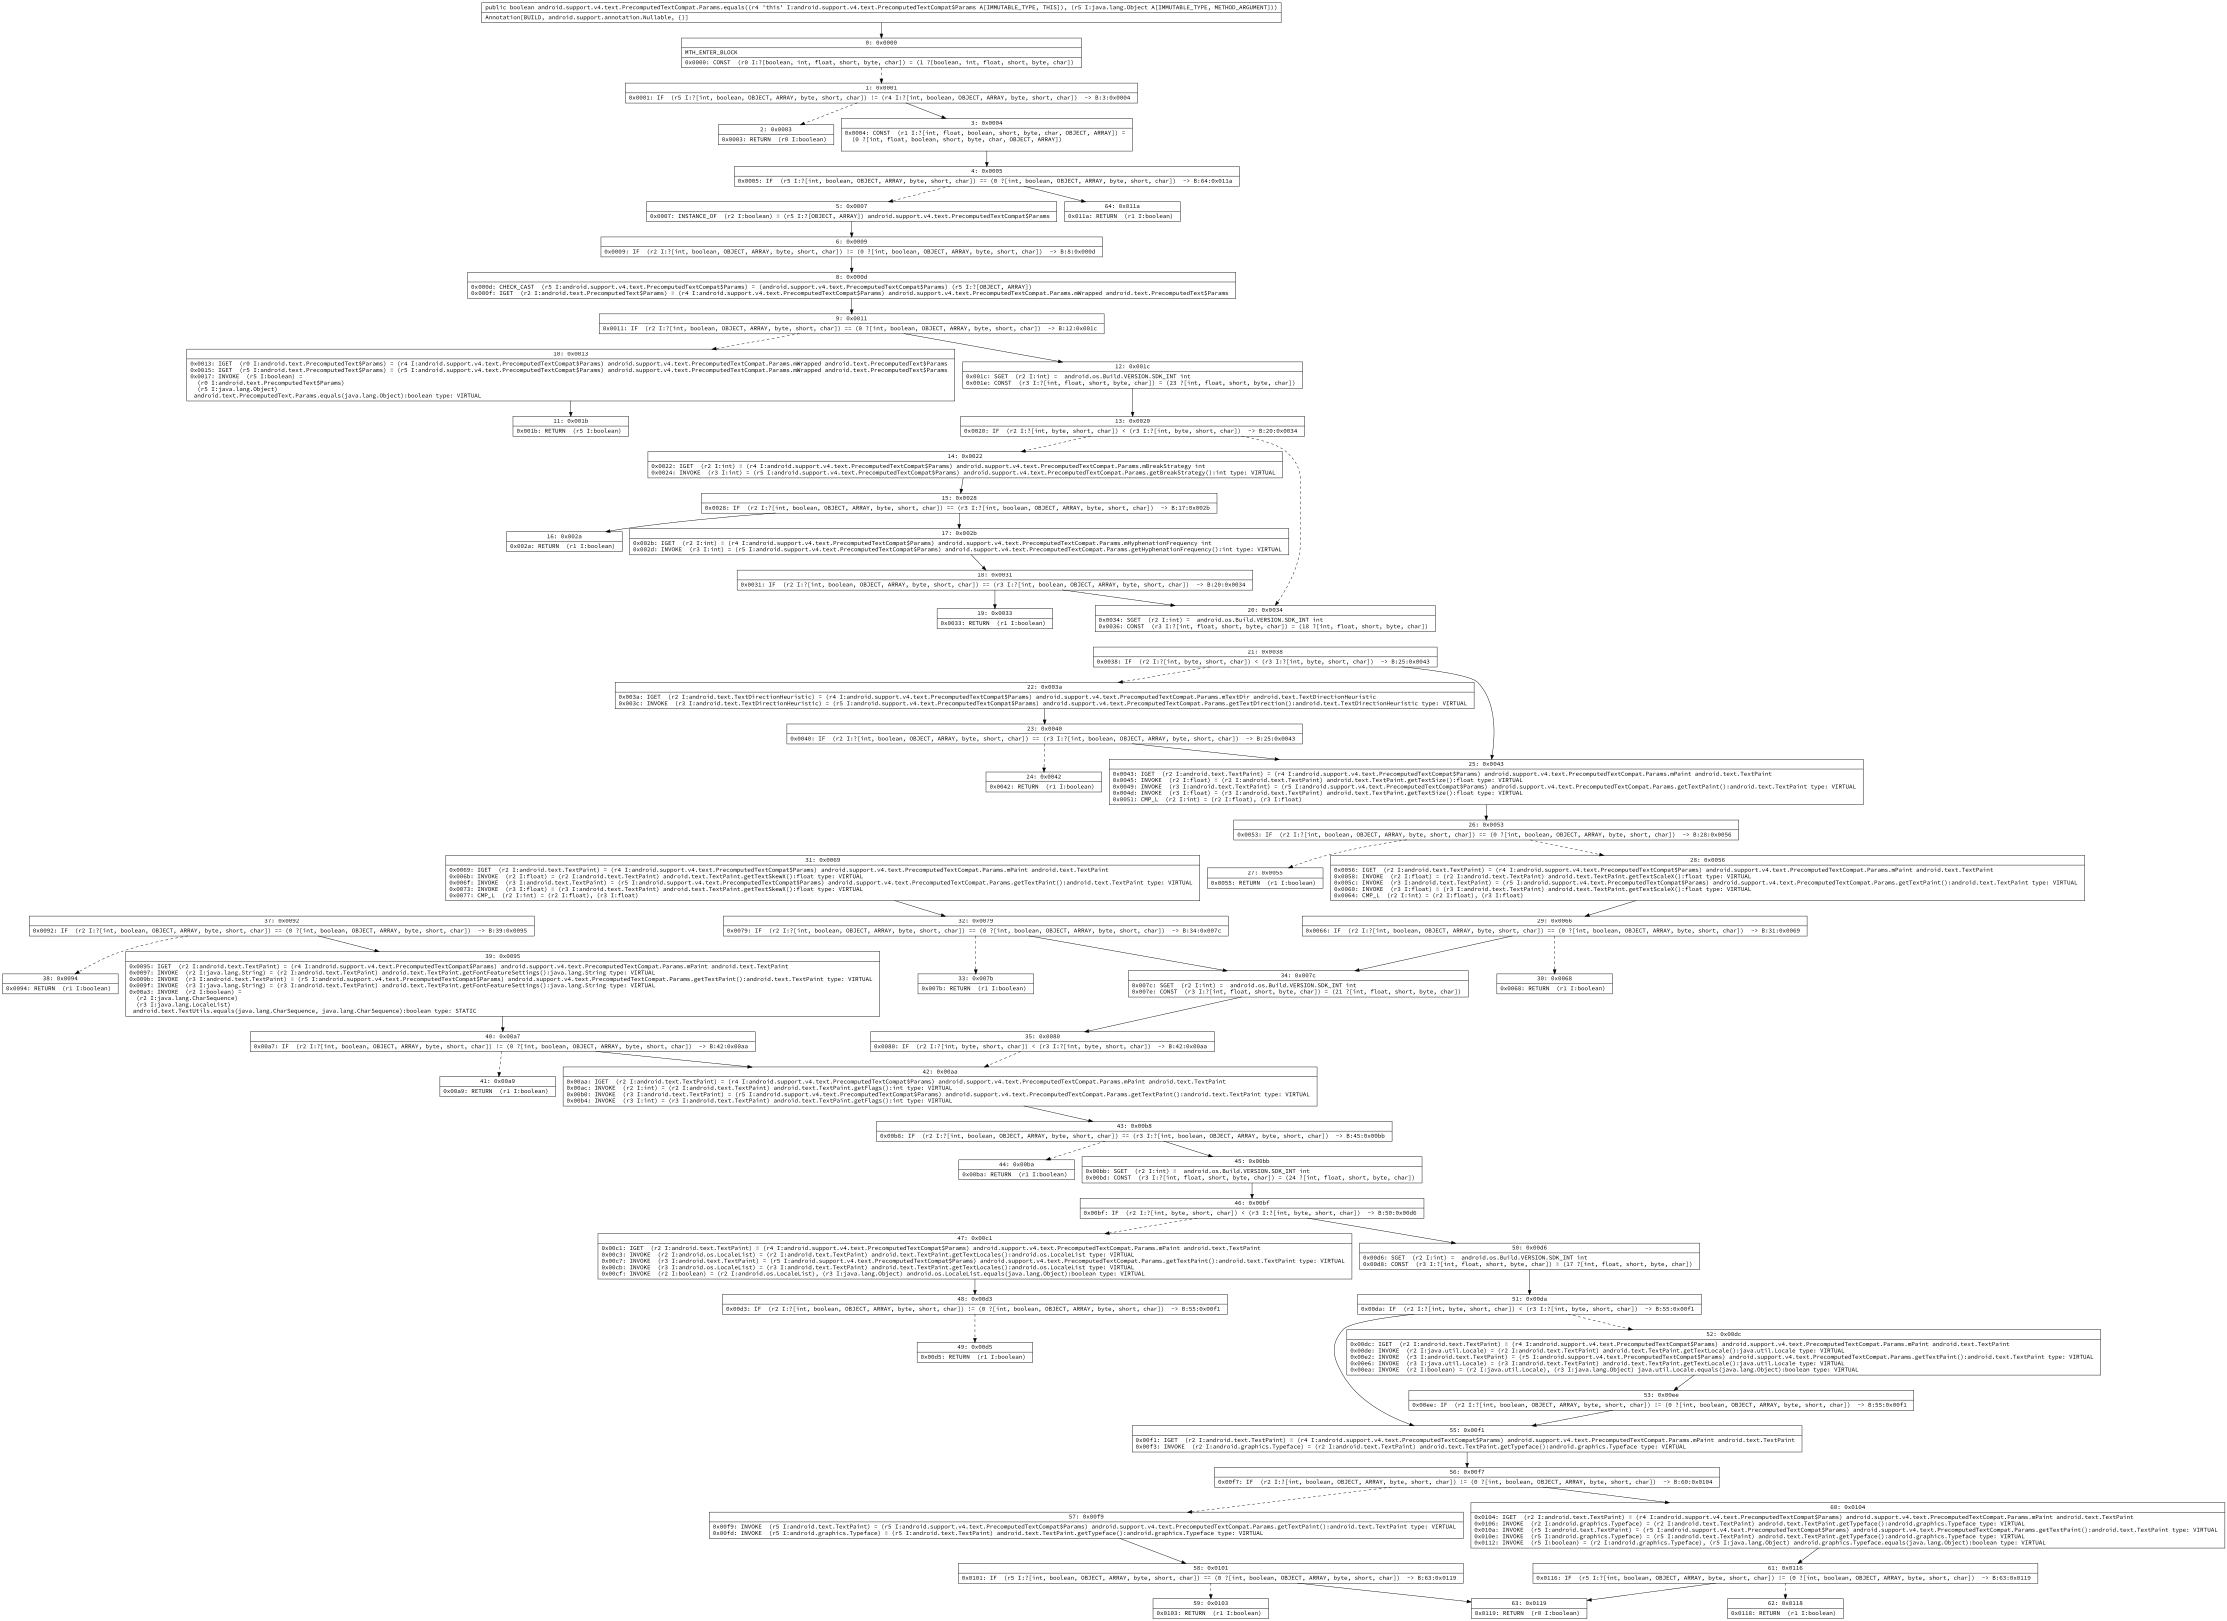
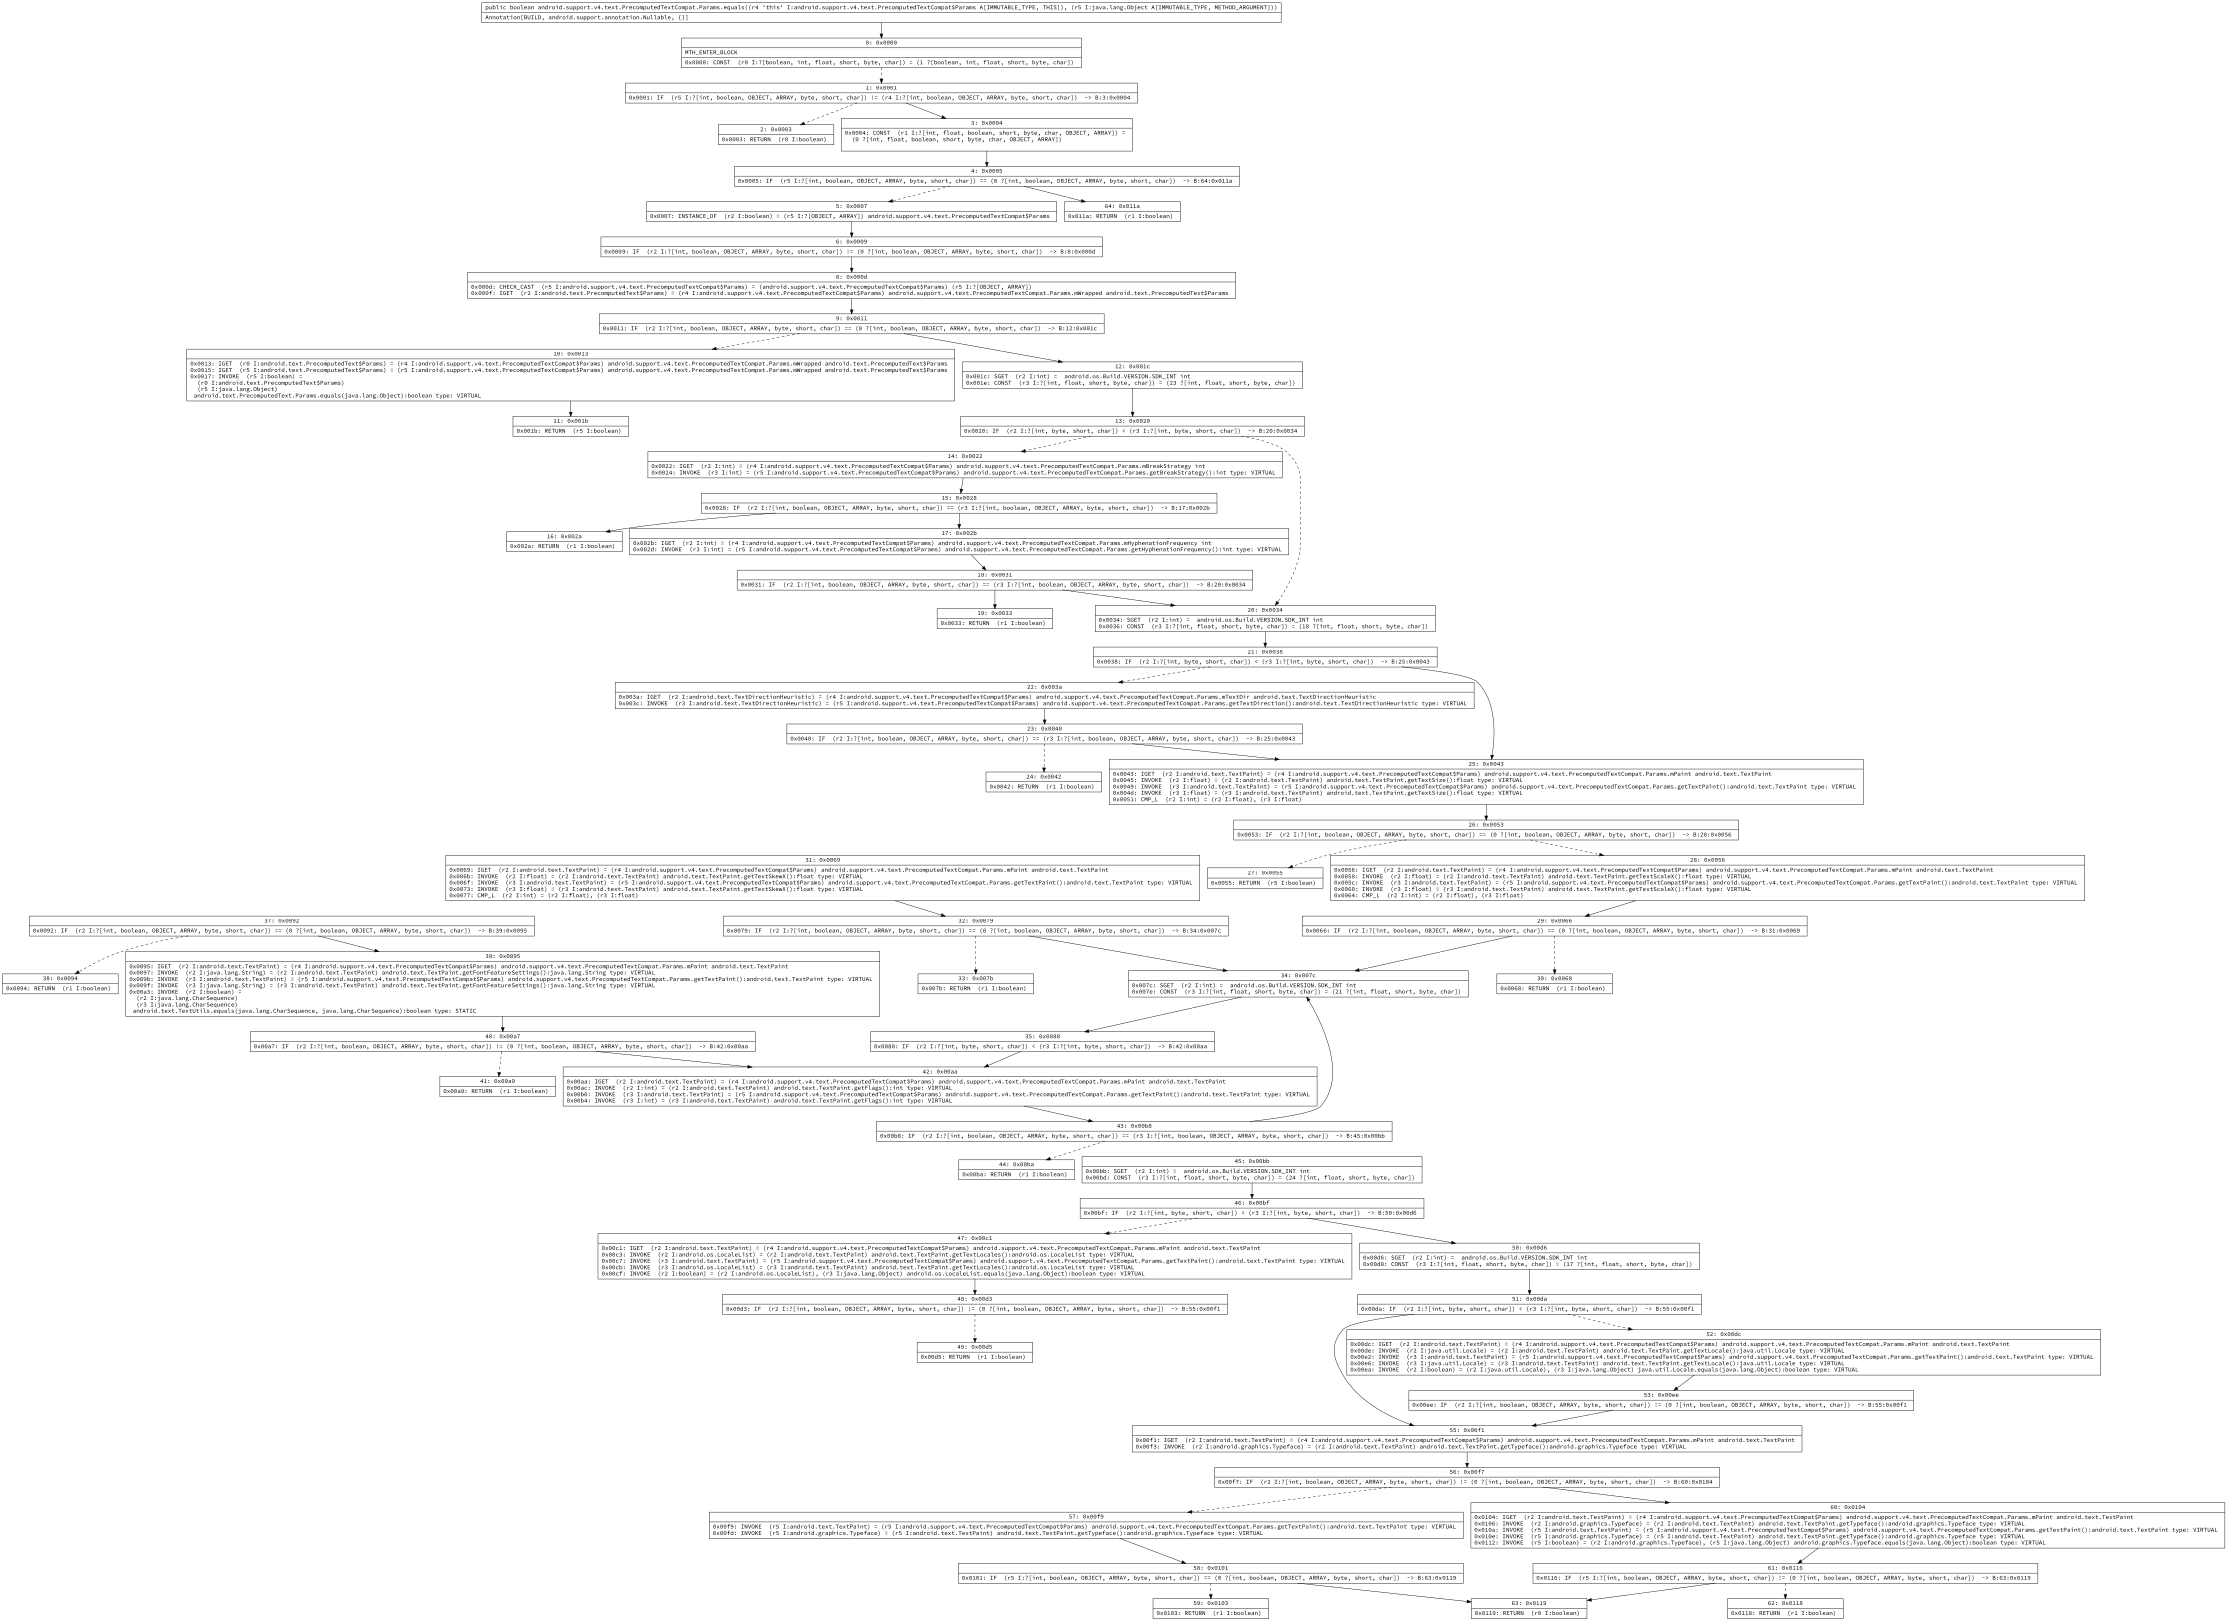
edge "20: 0x0034" -> "21: 0x0038": added
node "27: 0x0055": text "0x0055: RETURN  (r1 I:boolean)" -> "0x0055: RETURN  (r5 I:boolean)"
node "39: 0x0095": text "(r3 I:java.lang.LocaleList)" -> "(r3 I:java.lang.CharSequence)"
edge "35: 0x0080" -> "42: 0x00aa": style dashed -> solid
edge "43: 0x00b8" -> "45: 0x00bb": now "43: 0x00b8" -> "34: 0x007c"
